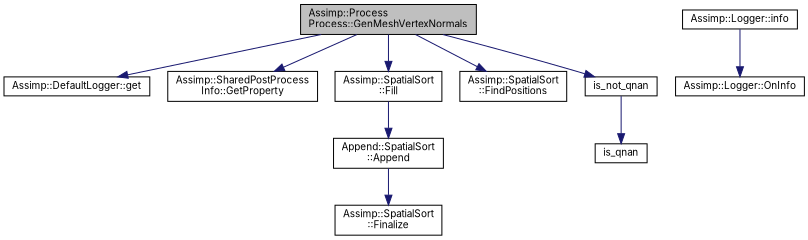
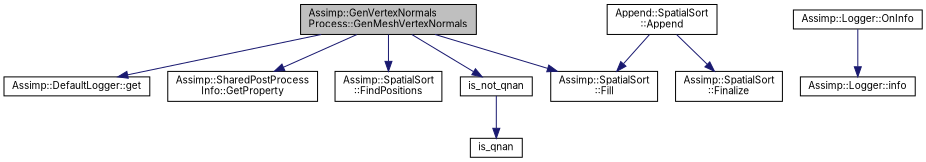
node "Assimp::Process Process::GenMeshVertexNormals": label "Assimp::Process Process::GenMeshVertexNormals" -> "Assimp::GenVertexNormals Process::GenMeshVertexNormals"
edge "Assimp::Logger::info" -> "Assimp::Logger::OnInfo": reversed
edge "Assimp::SpatialSort ::Fill" -> "Append::SpatialSort ::Append": reversed
